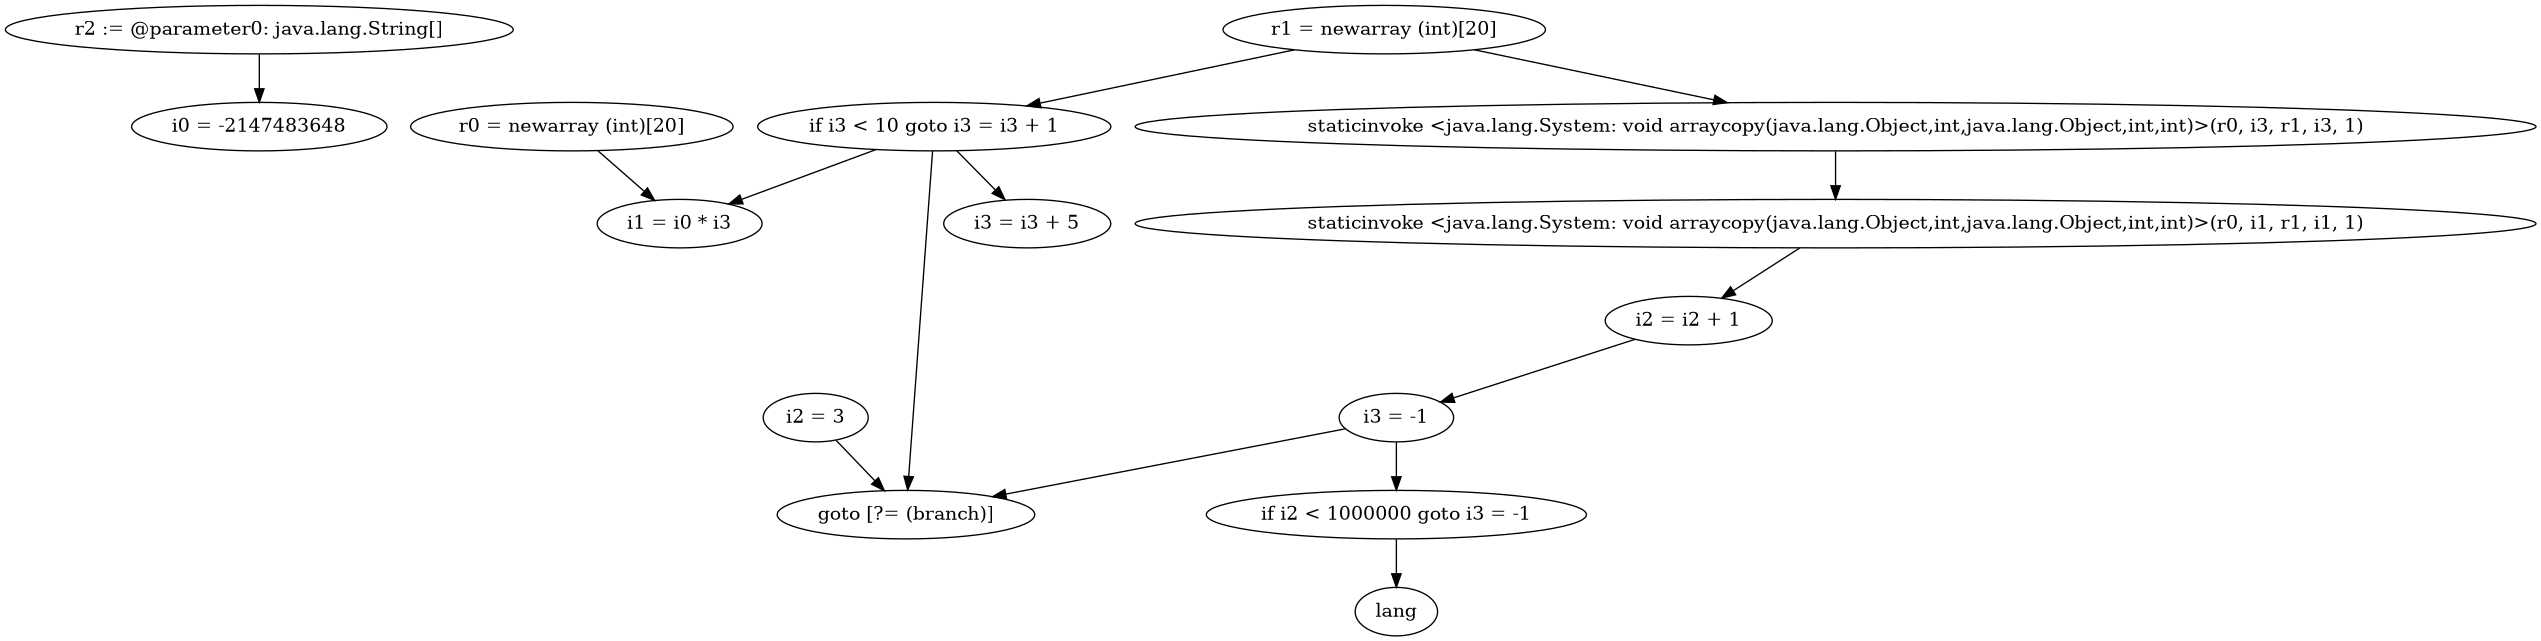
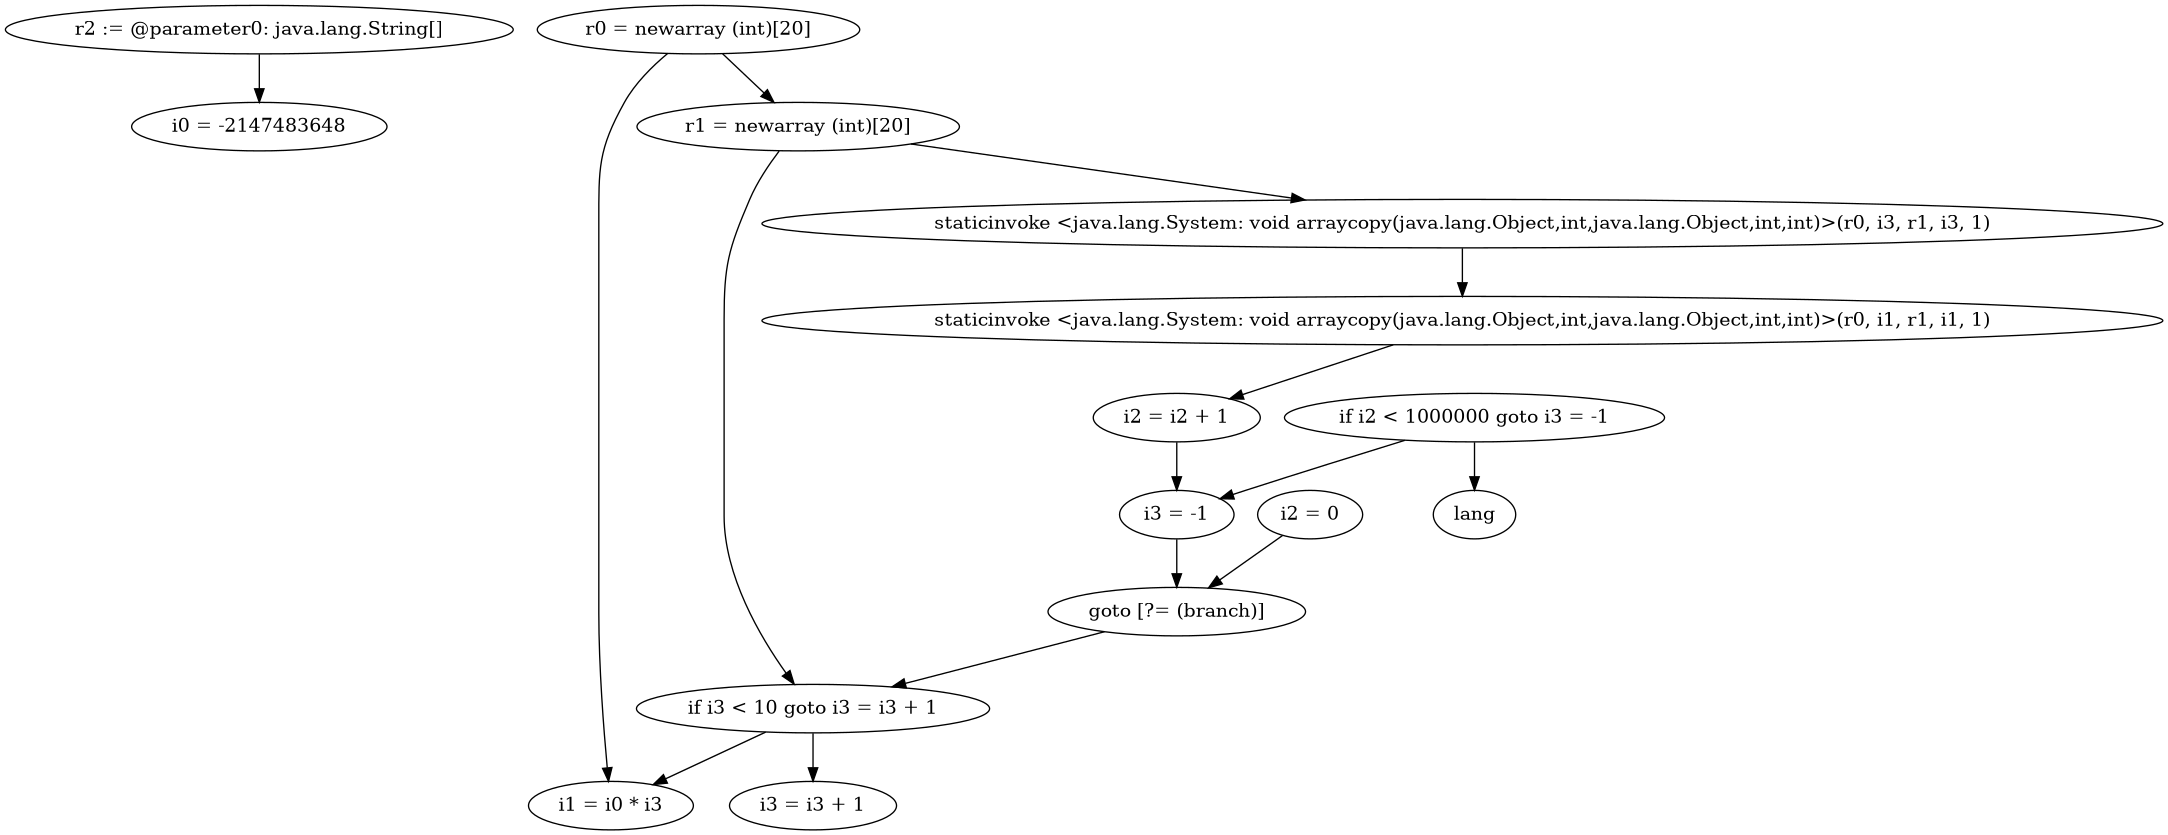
edge "r0 = newarray (int)[20]" -> "r1 = newarray (int)[20]": added
node "i3 = i3 + 5": label "i3 = i3 + 5" -> "i3 = i3 + 1"
edge "if i3 < 10 goto i3 = i3 + 1" -> "goto [?= (branch)]": reversed
node "i2 = 3": label "i2 = 3" -> "i2 = 0"
edge "i3 = -1" -> "if i2 < 1000000 goto i3 = -1": reversed
